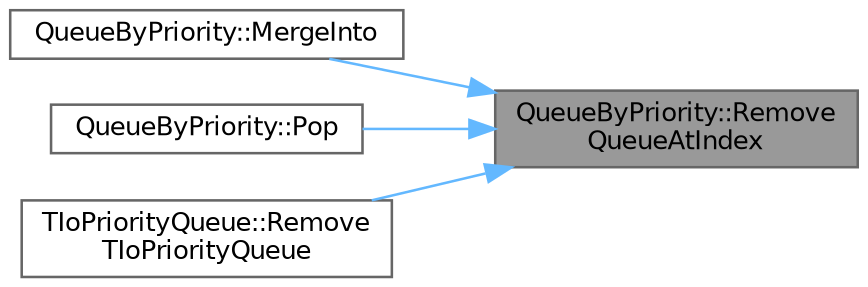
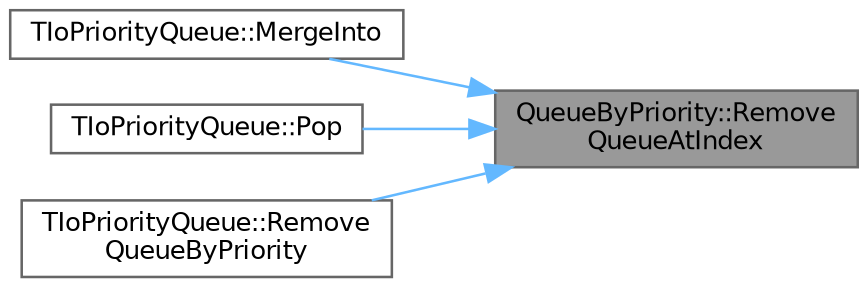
node "QueueByPriority::MergeInto": label "QueueByPriority::MergeInto" -> "TIoPriorityQueue::MergeInto"
node "QueueByPriority::Pop": label "QueueByPriority::Pop" -> "TIoPriorityQueue::Pop"
node "TIoPriorityQueue::Remove TIoPriorityQueue": label "TIoPriorityQueue::Remove TIoPriorityQueue" -> "TIoPriorityQueue::Remove QueueByPriority"
